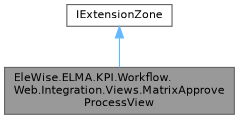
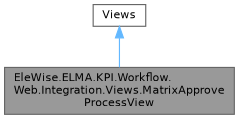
node "IExtensionZone": label "IExtensionZone" -> "Views"
